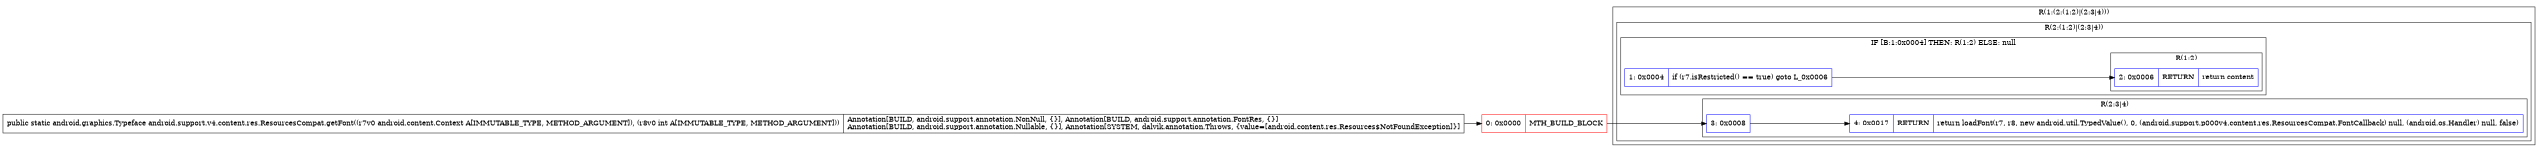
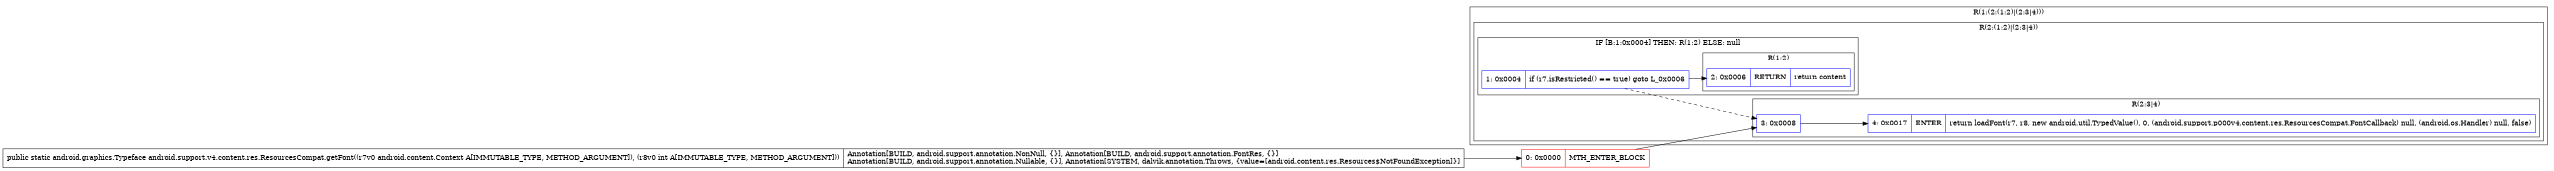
edge "1: 0x0004" -> "3: 0x0008": added
node "0: 0x0000": text "MTH_BUILD_BLOCK" -> "MTH_ENTER_BLOCK"
node "4: 0x0017": text "RETURN" -> "ENTER"
